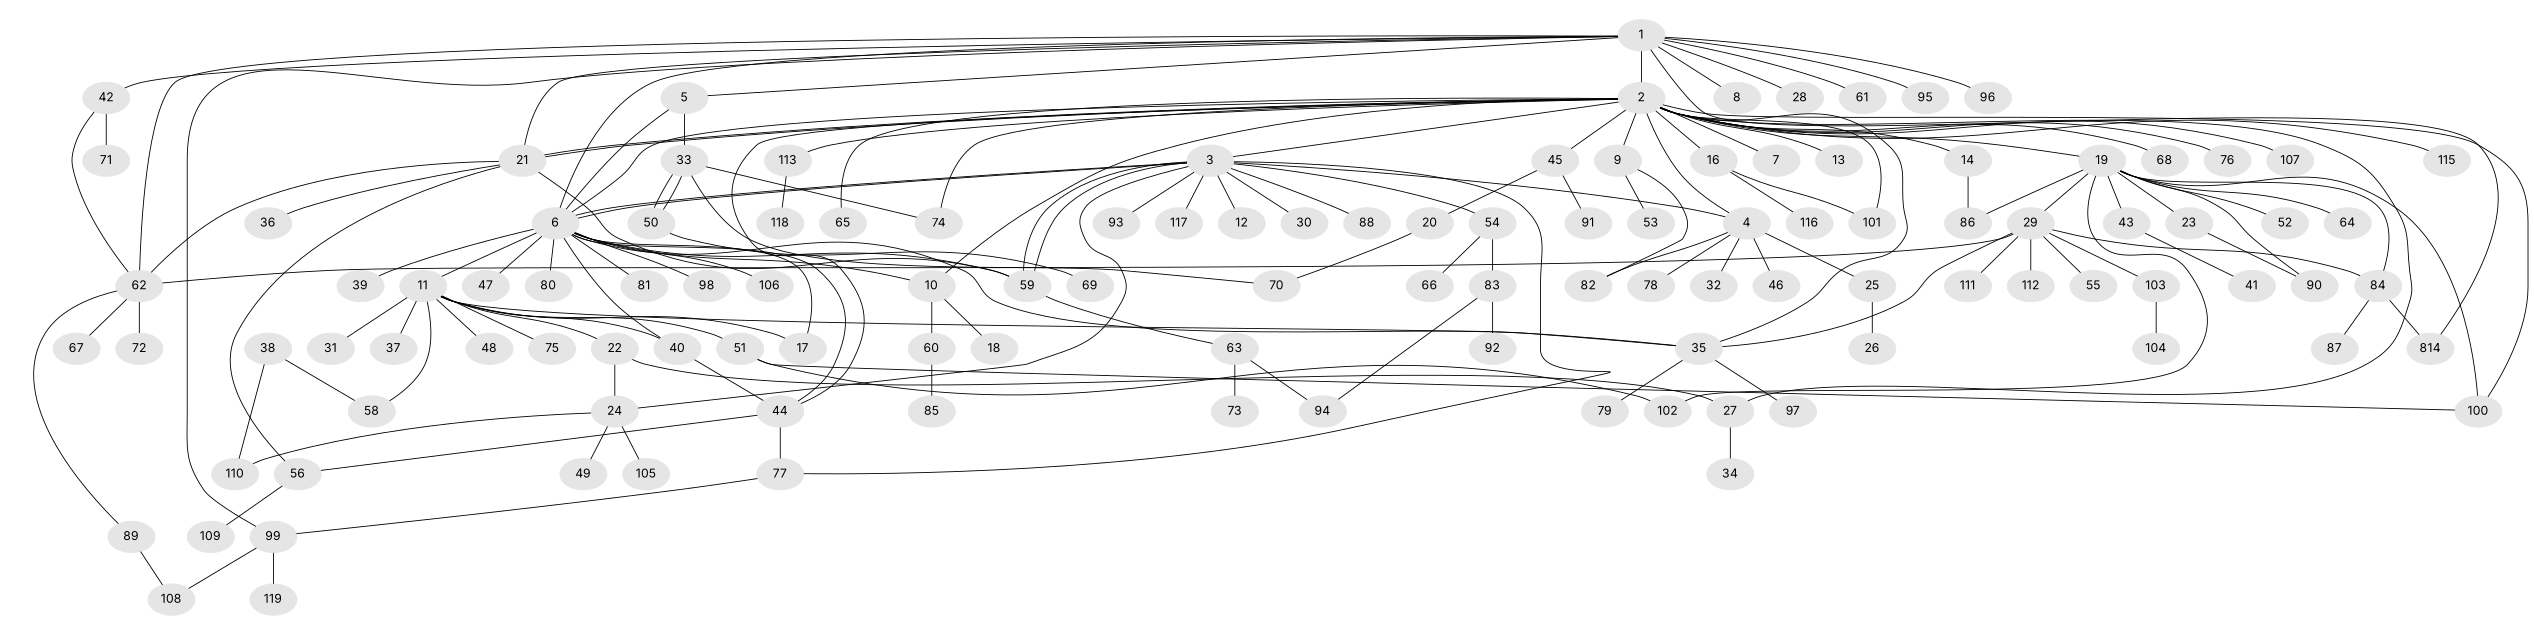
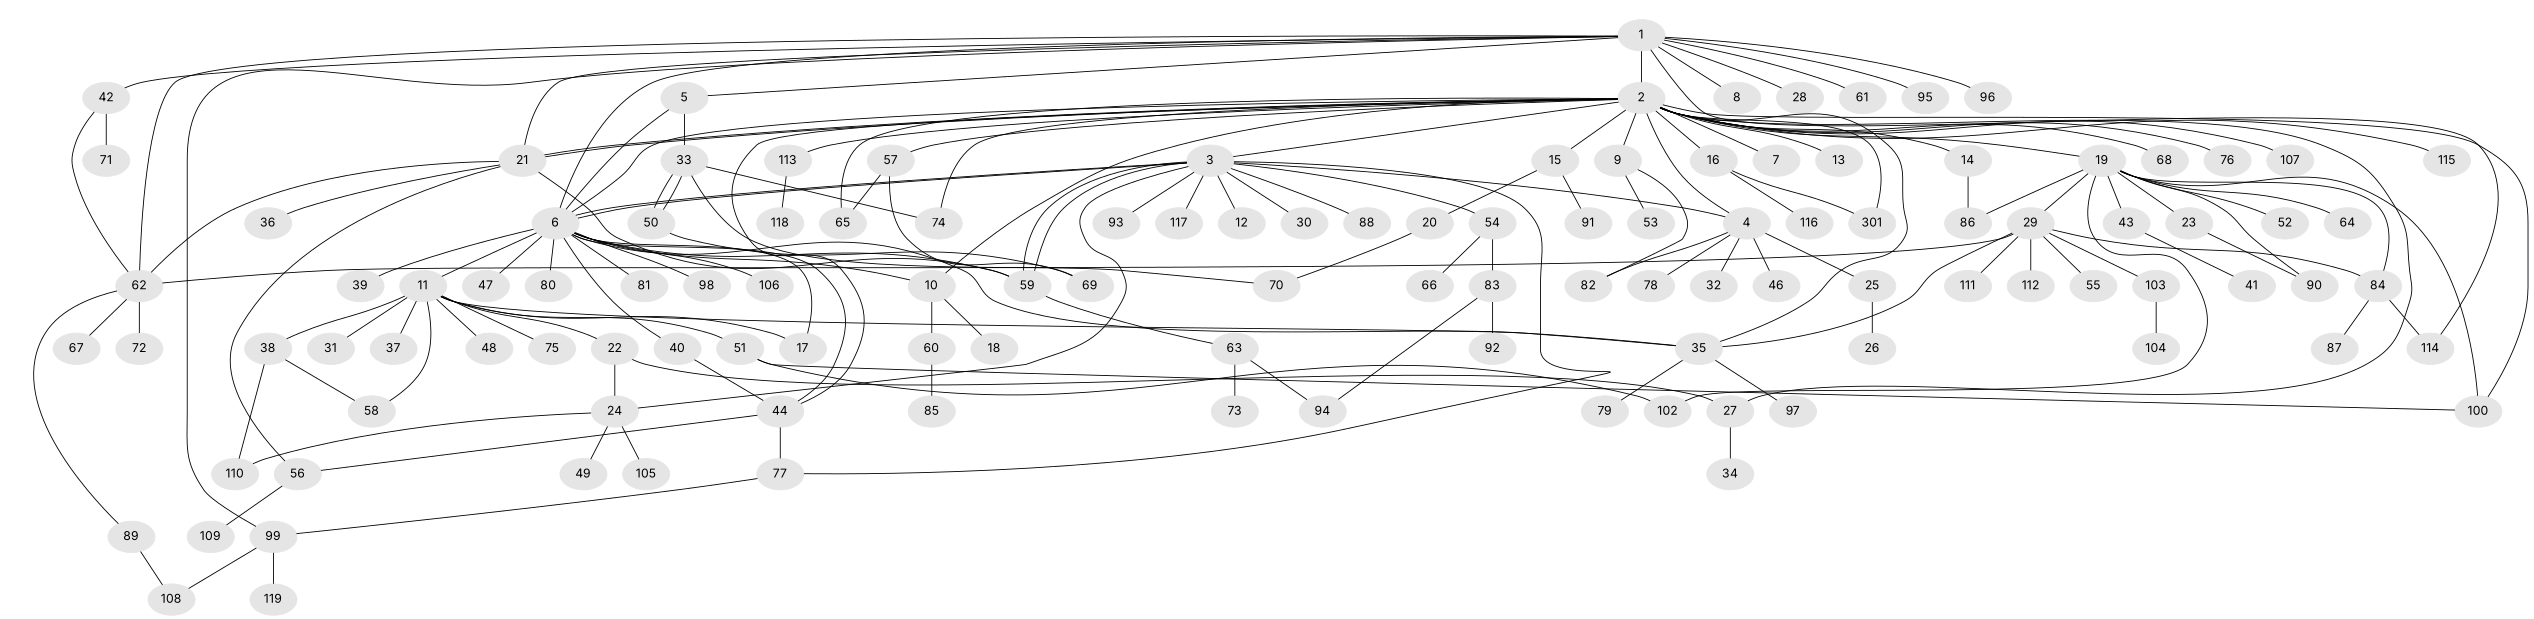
node "57": added
node "45": label "45" -> "15"
node "101": label "101" -> "301"
edge "11" -- "40": now "11" -- "38"
node "814": label "814" -> "114"
